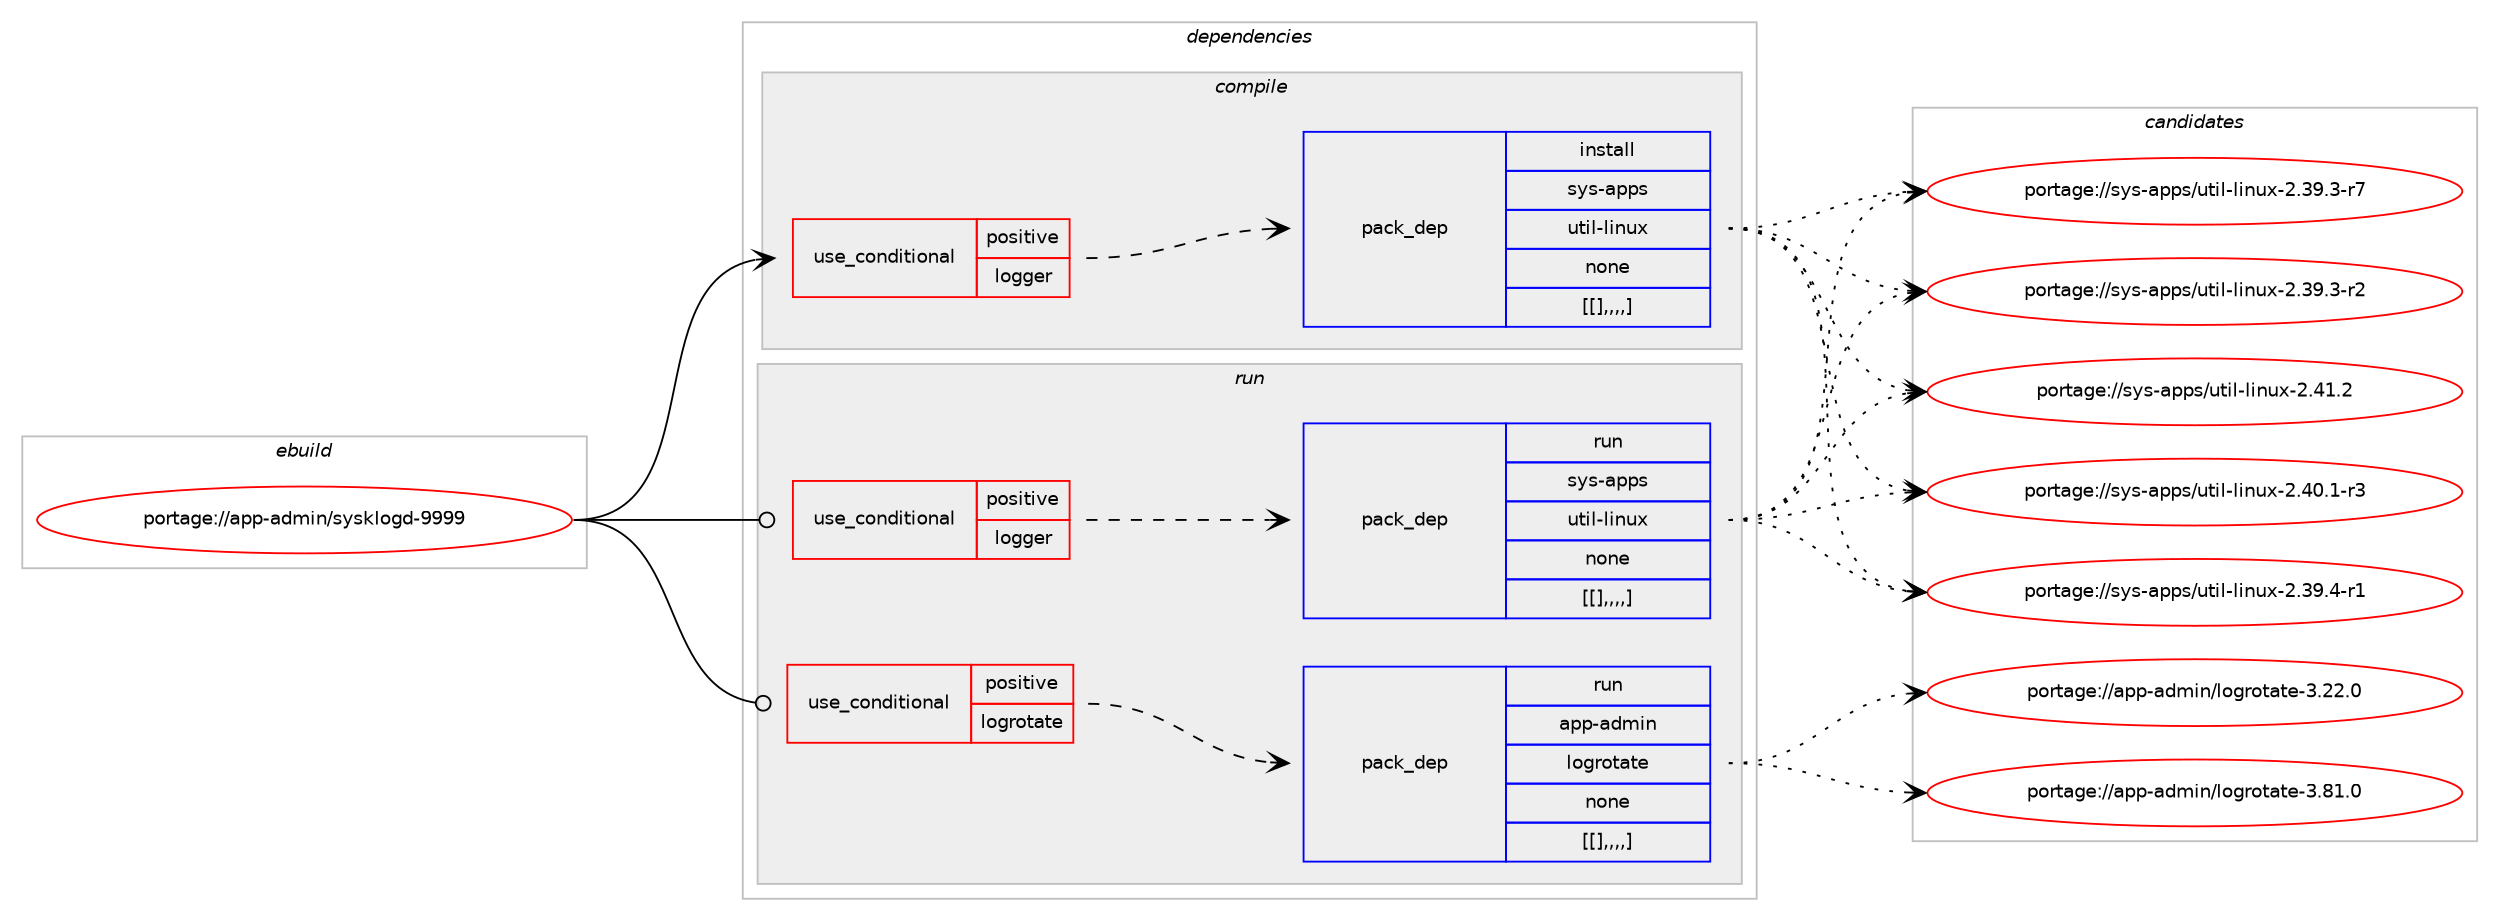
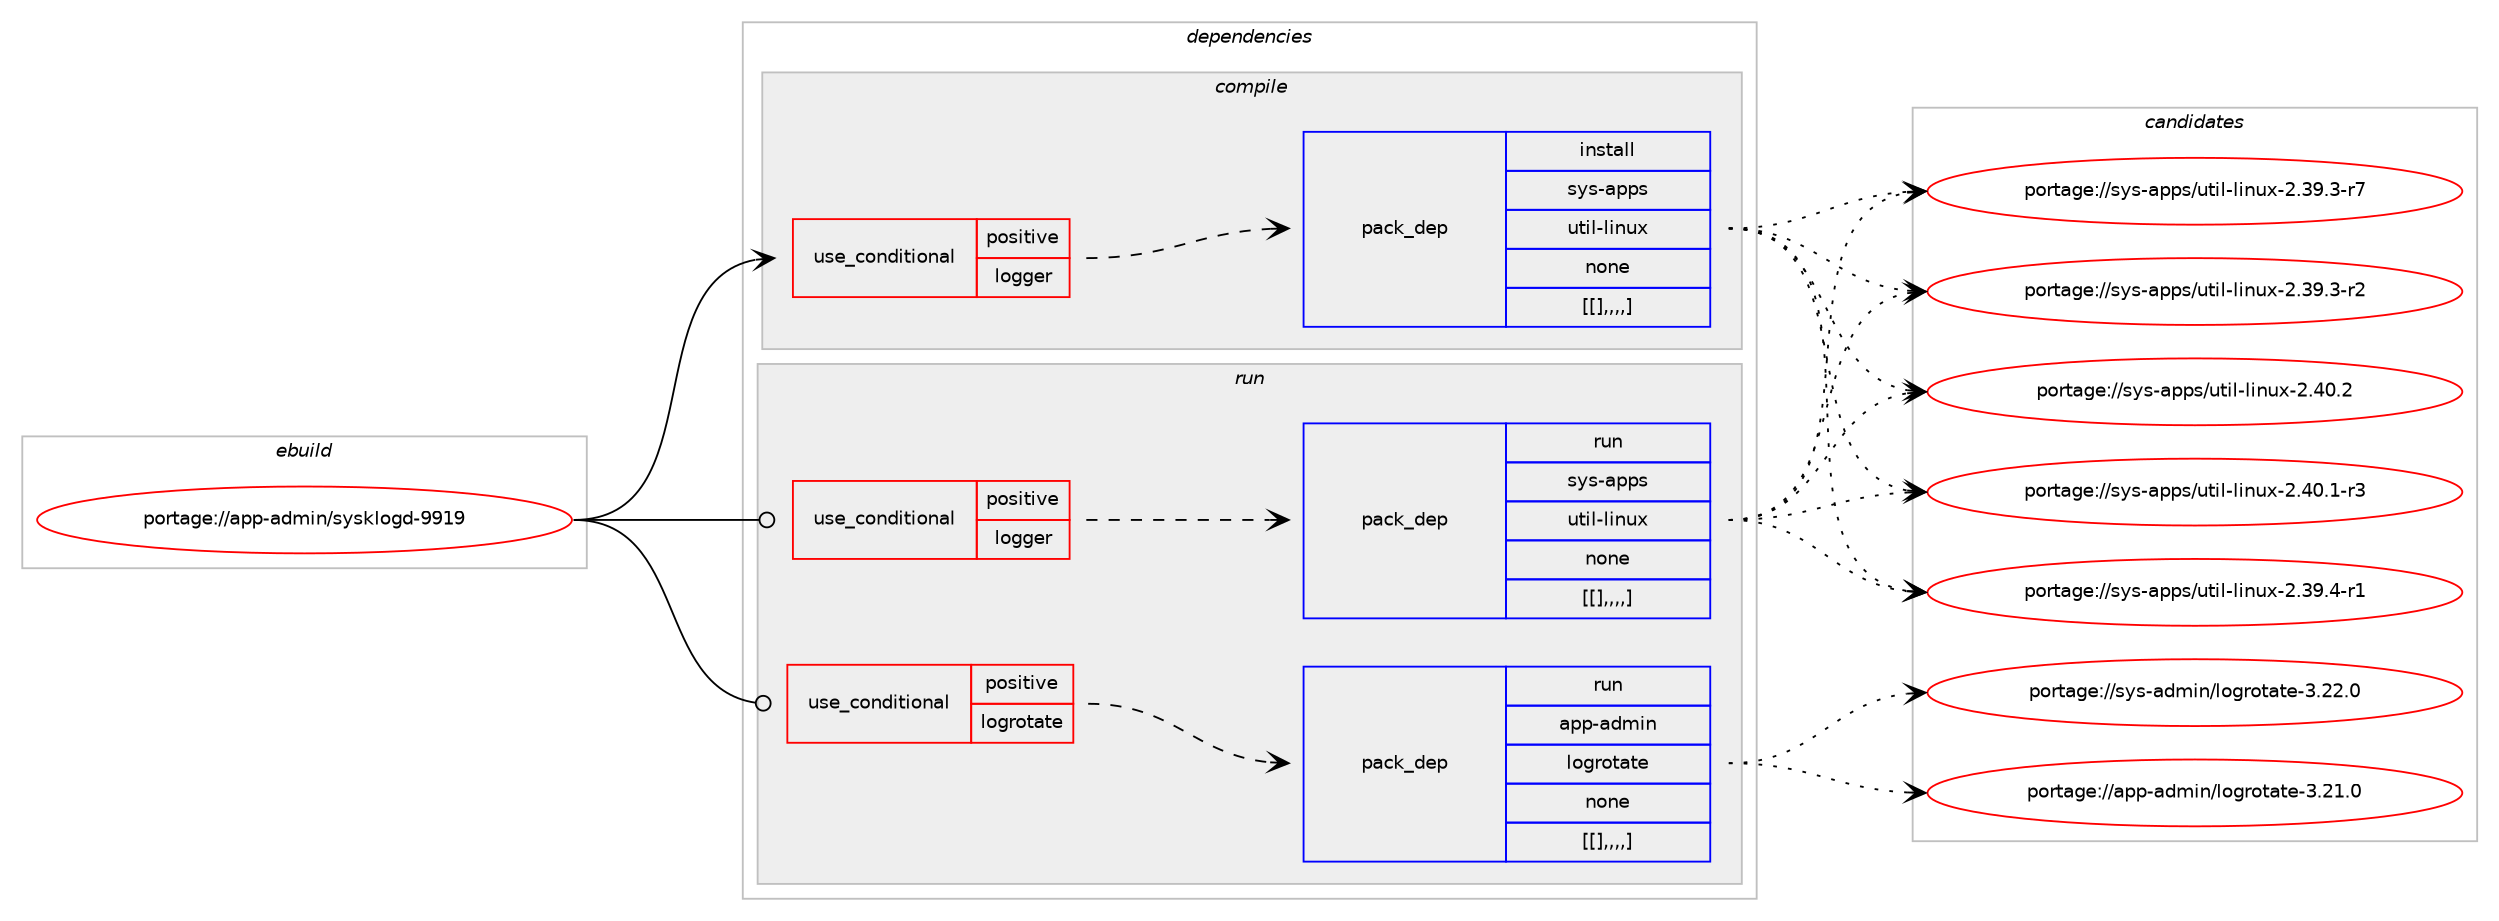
node "portage://sys-apps/util-linux-2.41.2": label "portage://sys-apps/util-linux-2.41.2" -> "portage://sys-apps/util-linux-2.40.2"
node "portage://app-admin/sysklogd-9999": label "portage://app-admin/sysklogd-9999" -> "portage://app-admin/sysklogd-9919"
node "portage://app-admin/logrotate-3.22.0": label "portage://app-admin/logrotate-3.22.0" -> "portage://sys-admin/logrotate-3.22.0"
node "portage://app-admin/logrotate-3.81.0": label "portage://app-admin/logrotate-3.81.0" -> "portage://app-admin/logrotate-3.21.0"
